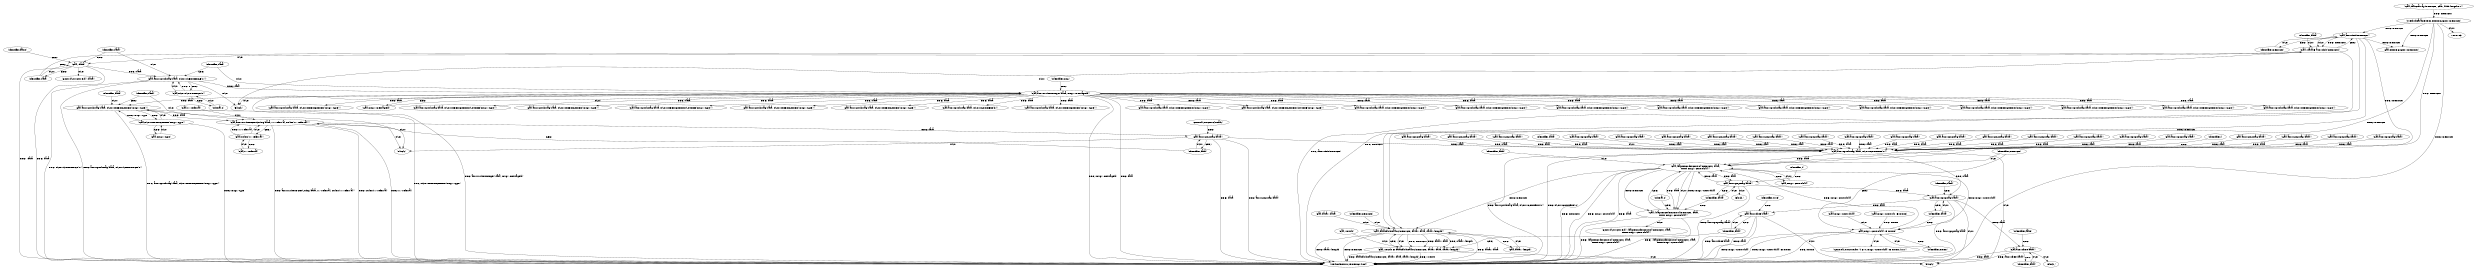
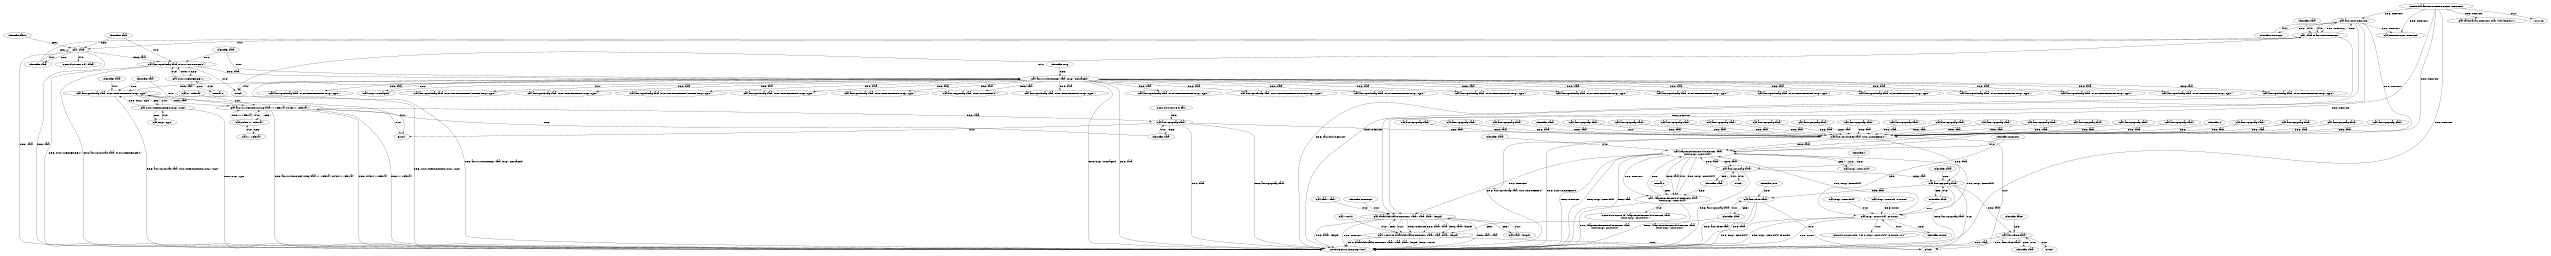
edge "(Call,talloc_array(mem_ctx, char, blob.length+1))" -> "(MethodParameterIn,TALLOC_CTX *mem_ctx)": reversed
node "(Call,asn1_push_tag(data, ASN1_CONTEXT(3)))": label "(Call,asn1_push_tag(data, ASN1_CONTEXT(3)))" -> "(Call,asn1_type_tag(data, ASN1_CONTEXT(3)))"
edge "(Call,*data = asn1_init(mem_ctx))" -> "(MethodReturn,_PUBLIC_ bool)": label "DDG: asn1_init(mem_ctx)" -> "DDG: tag1_init(mem_ctx)"
node "(Call,asn1_push_tag(data, ASN1_CONTEXT(0)))": label "(Call,asn1_push_tag(data, ASN1_CONTEXT(0)))" -> "(Call,asn1_push_free(data, ASN1_CONTEXT(0)))"
